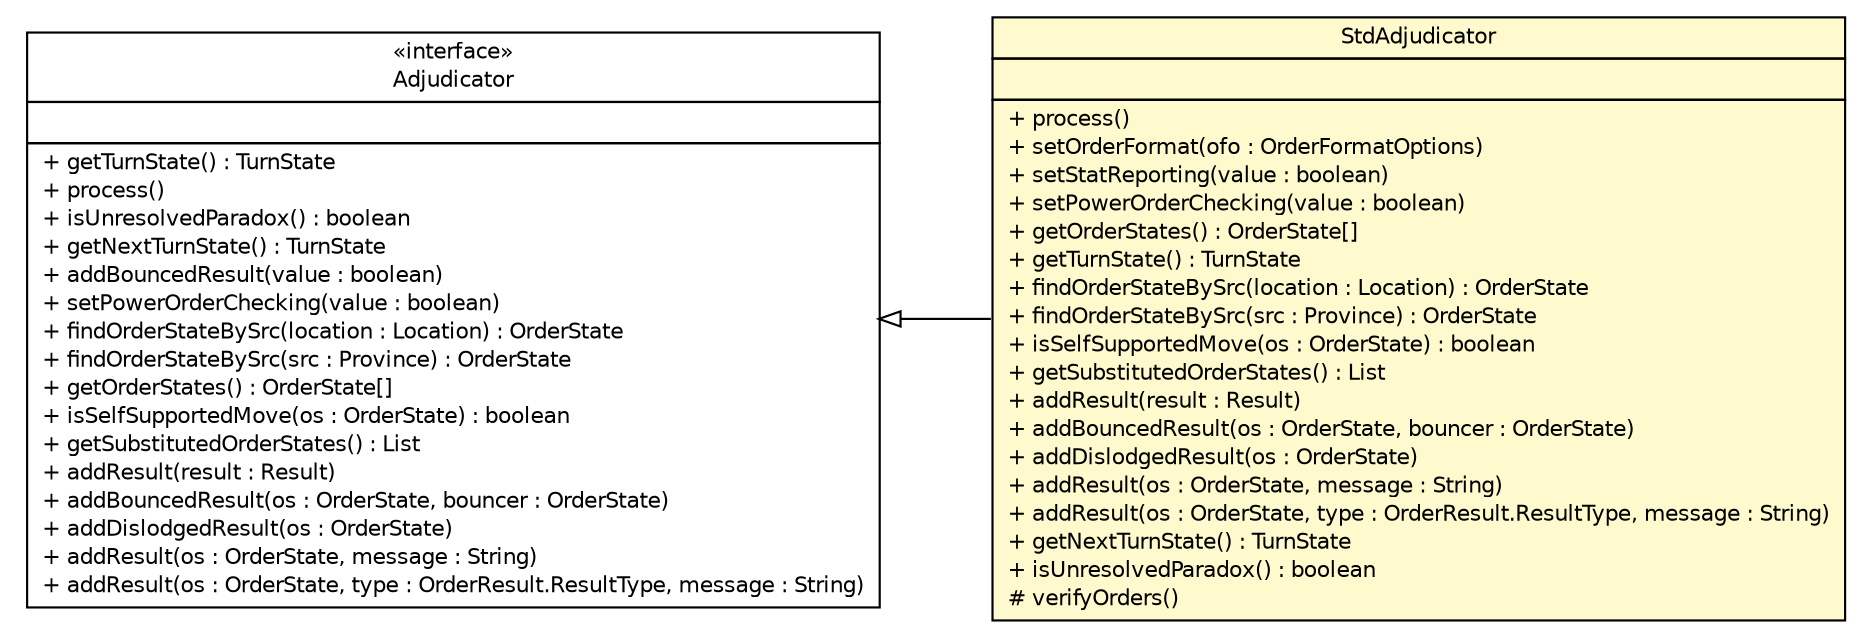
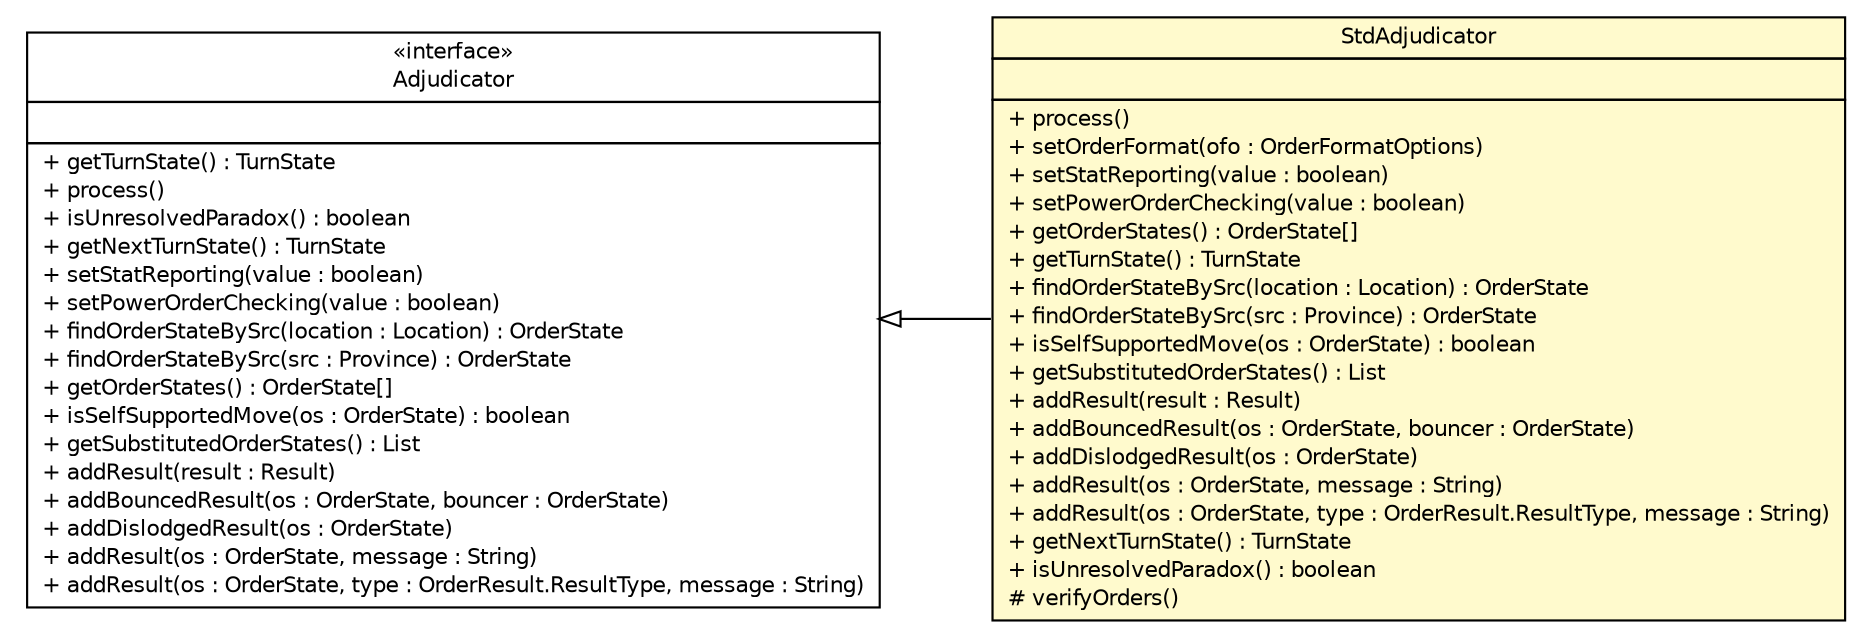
node "Adjudicator": text "+ addBouncedResult(value : boolean)" -> "+ setStatReporting(value : boolean)"
